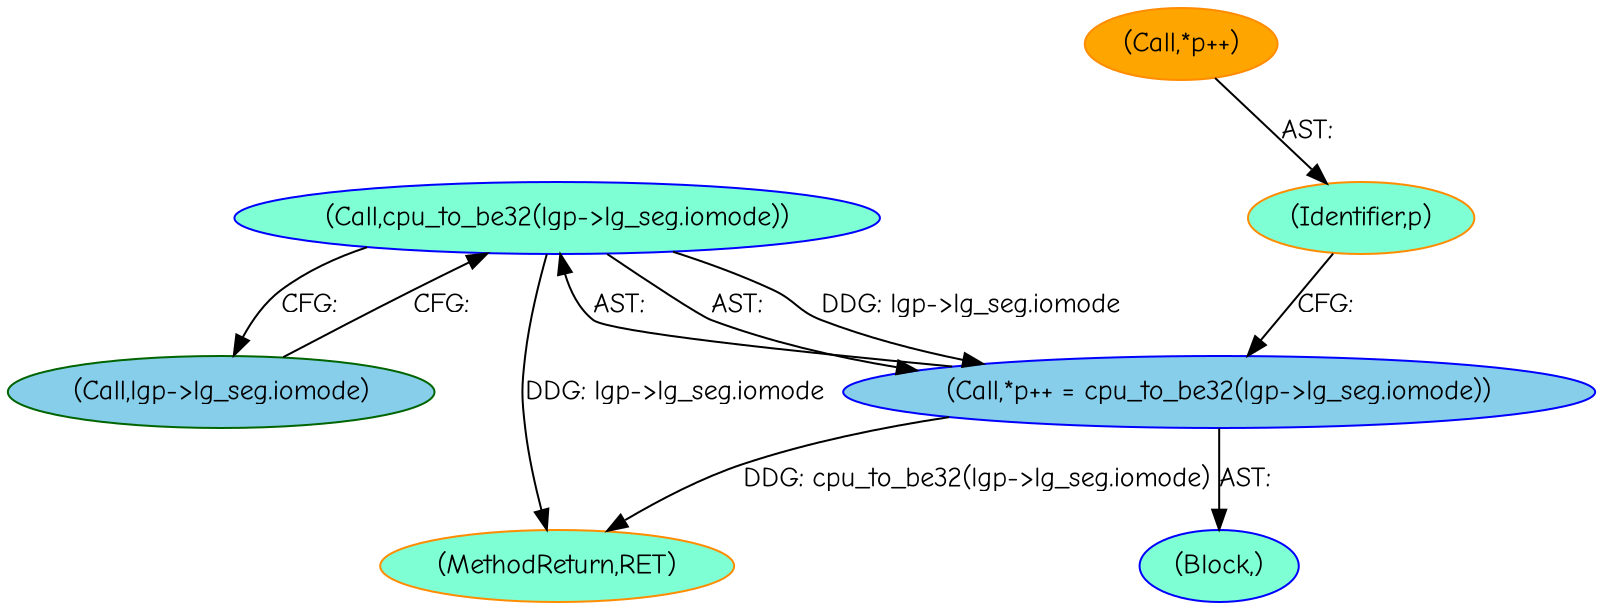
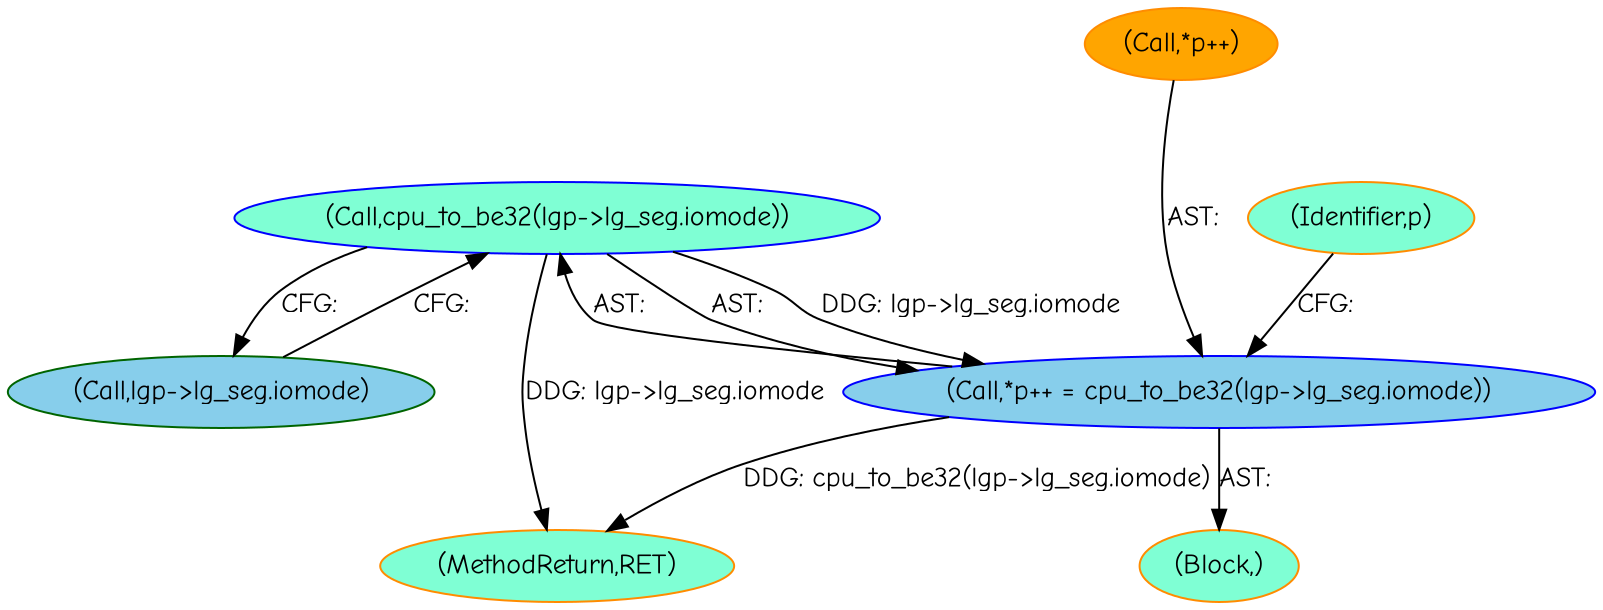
edge "(Call,*p++)" -> "(Identifier,p)": now "(Call,*p++)" -> "(Call,*p++ = cpu_to_be32(lgp->lg_seg.iomode))"
node "(Block,)": color blue -> darkorange
